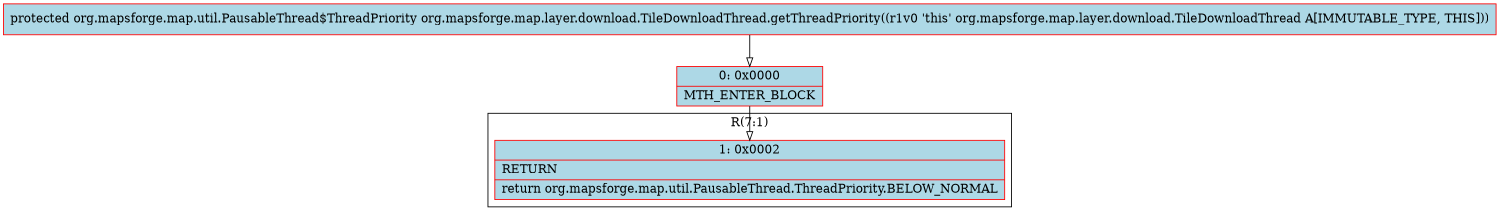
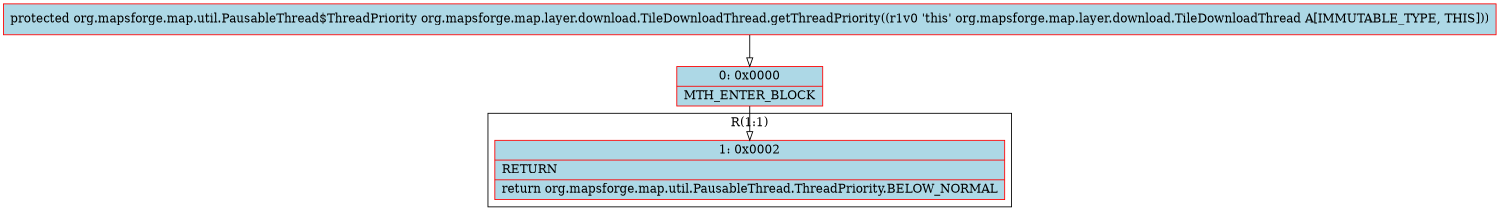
cluster "R(7:1)": label "R(7:1)" -> "R(1:1)"
